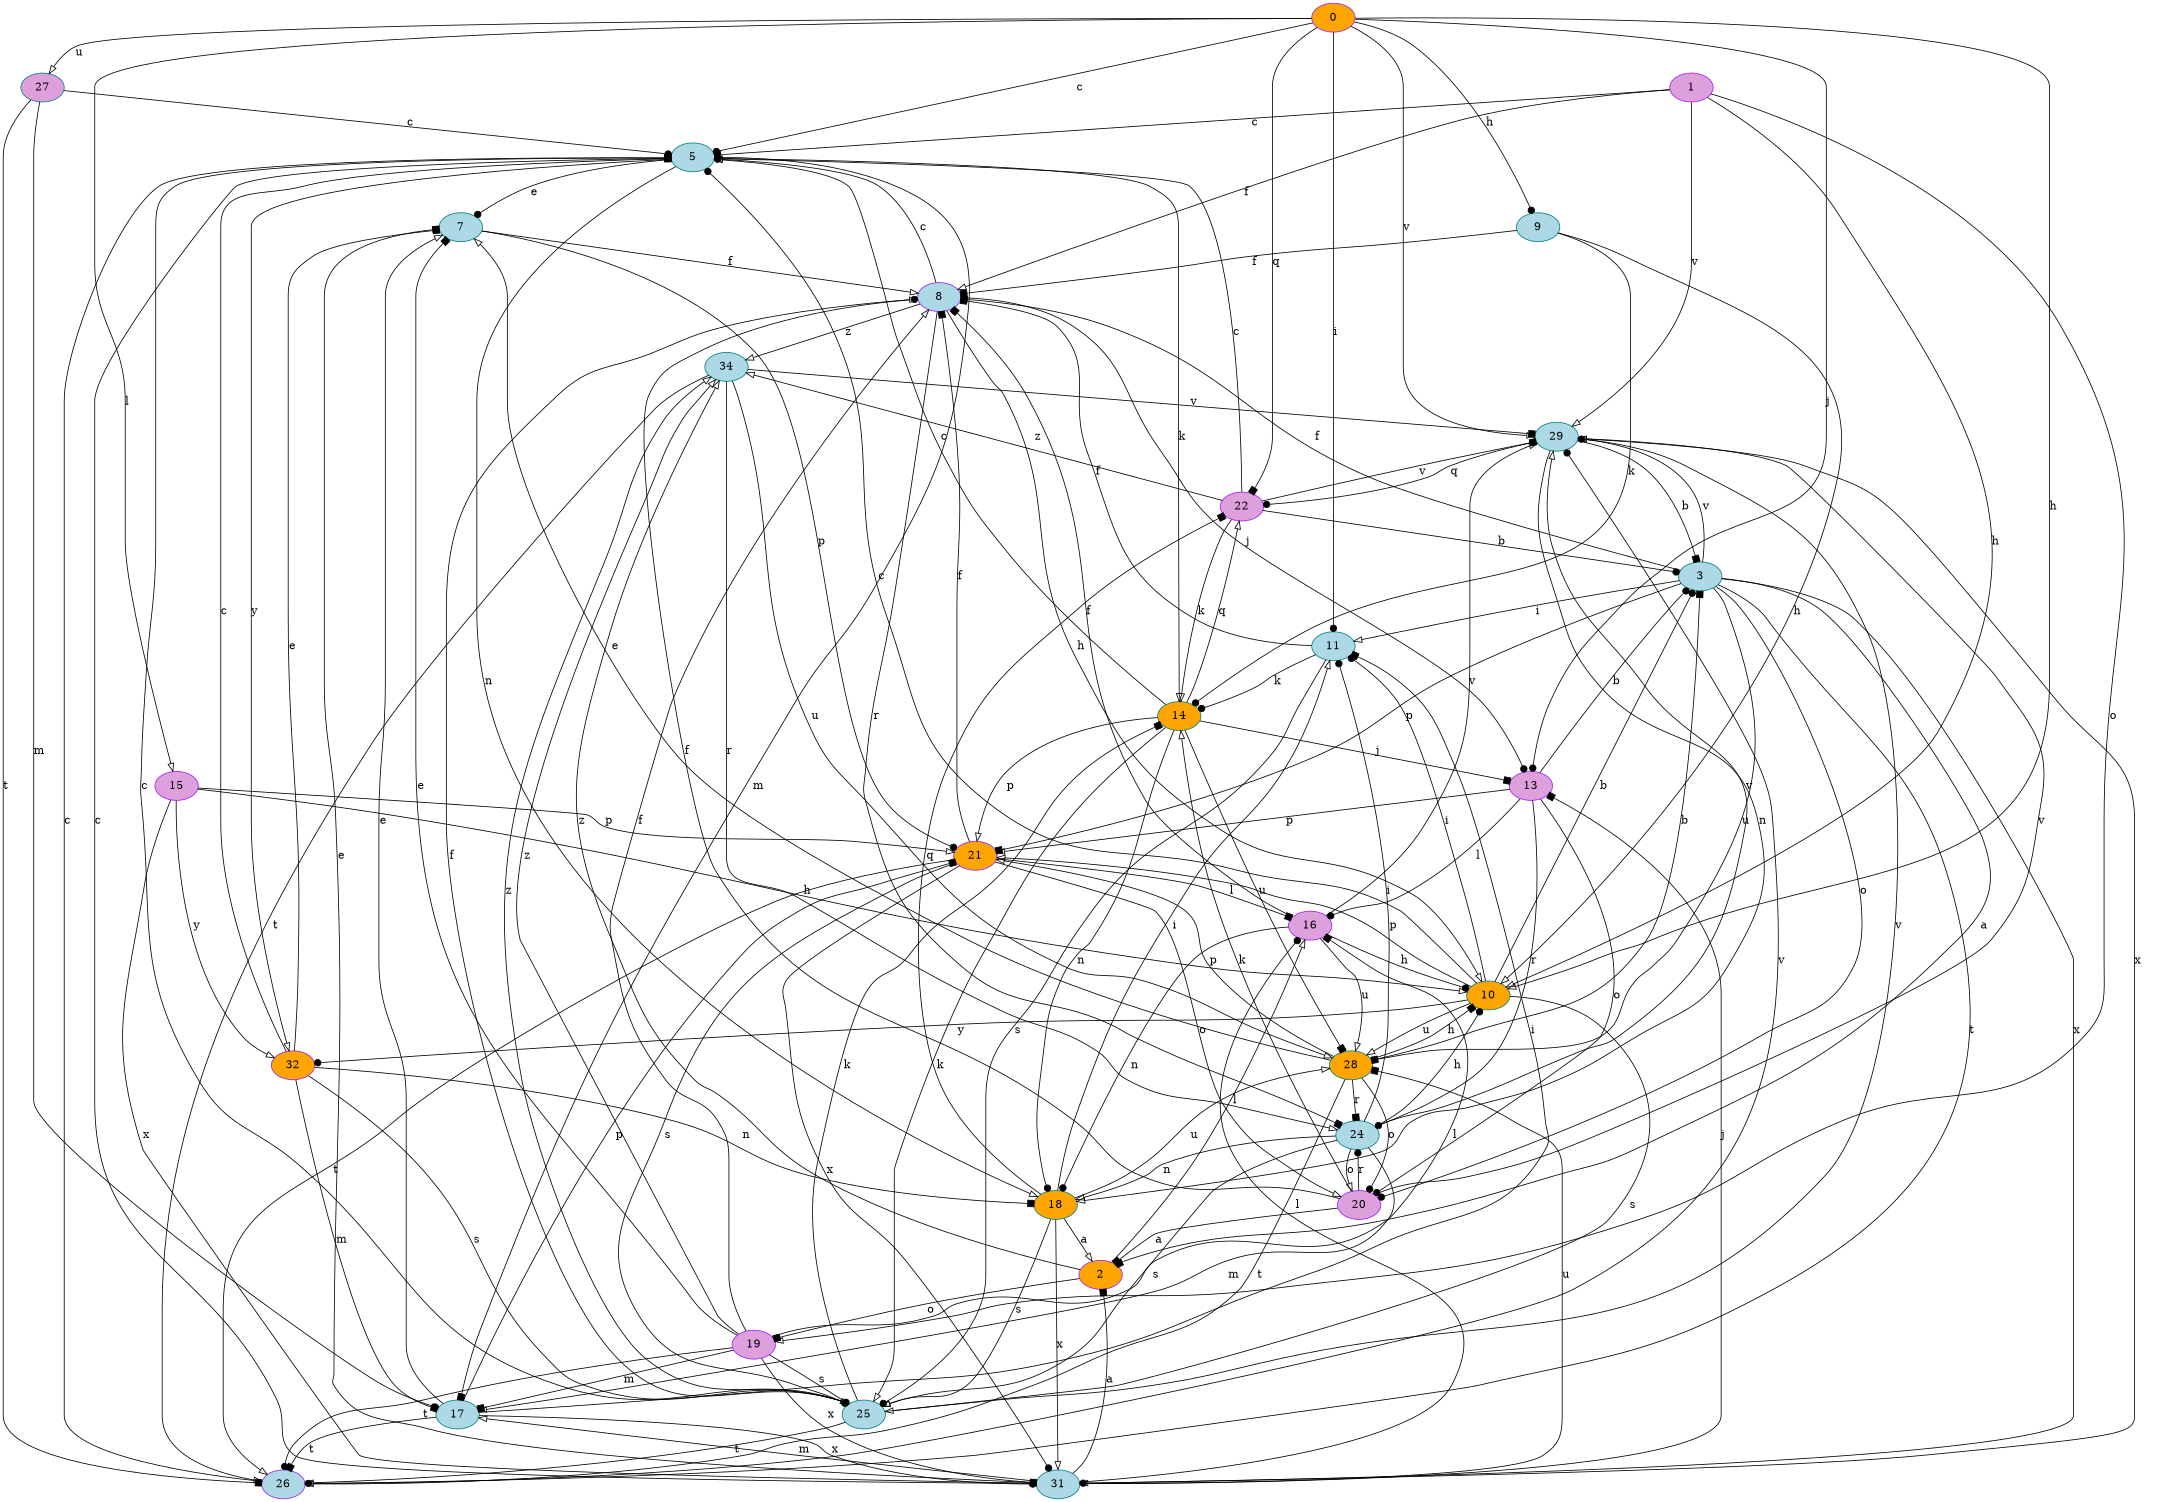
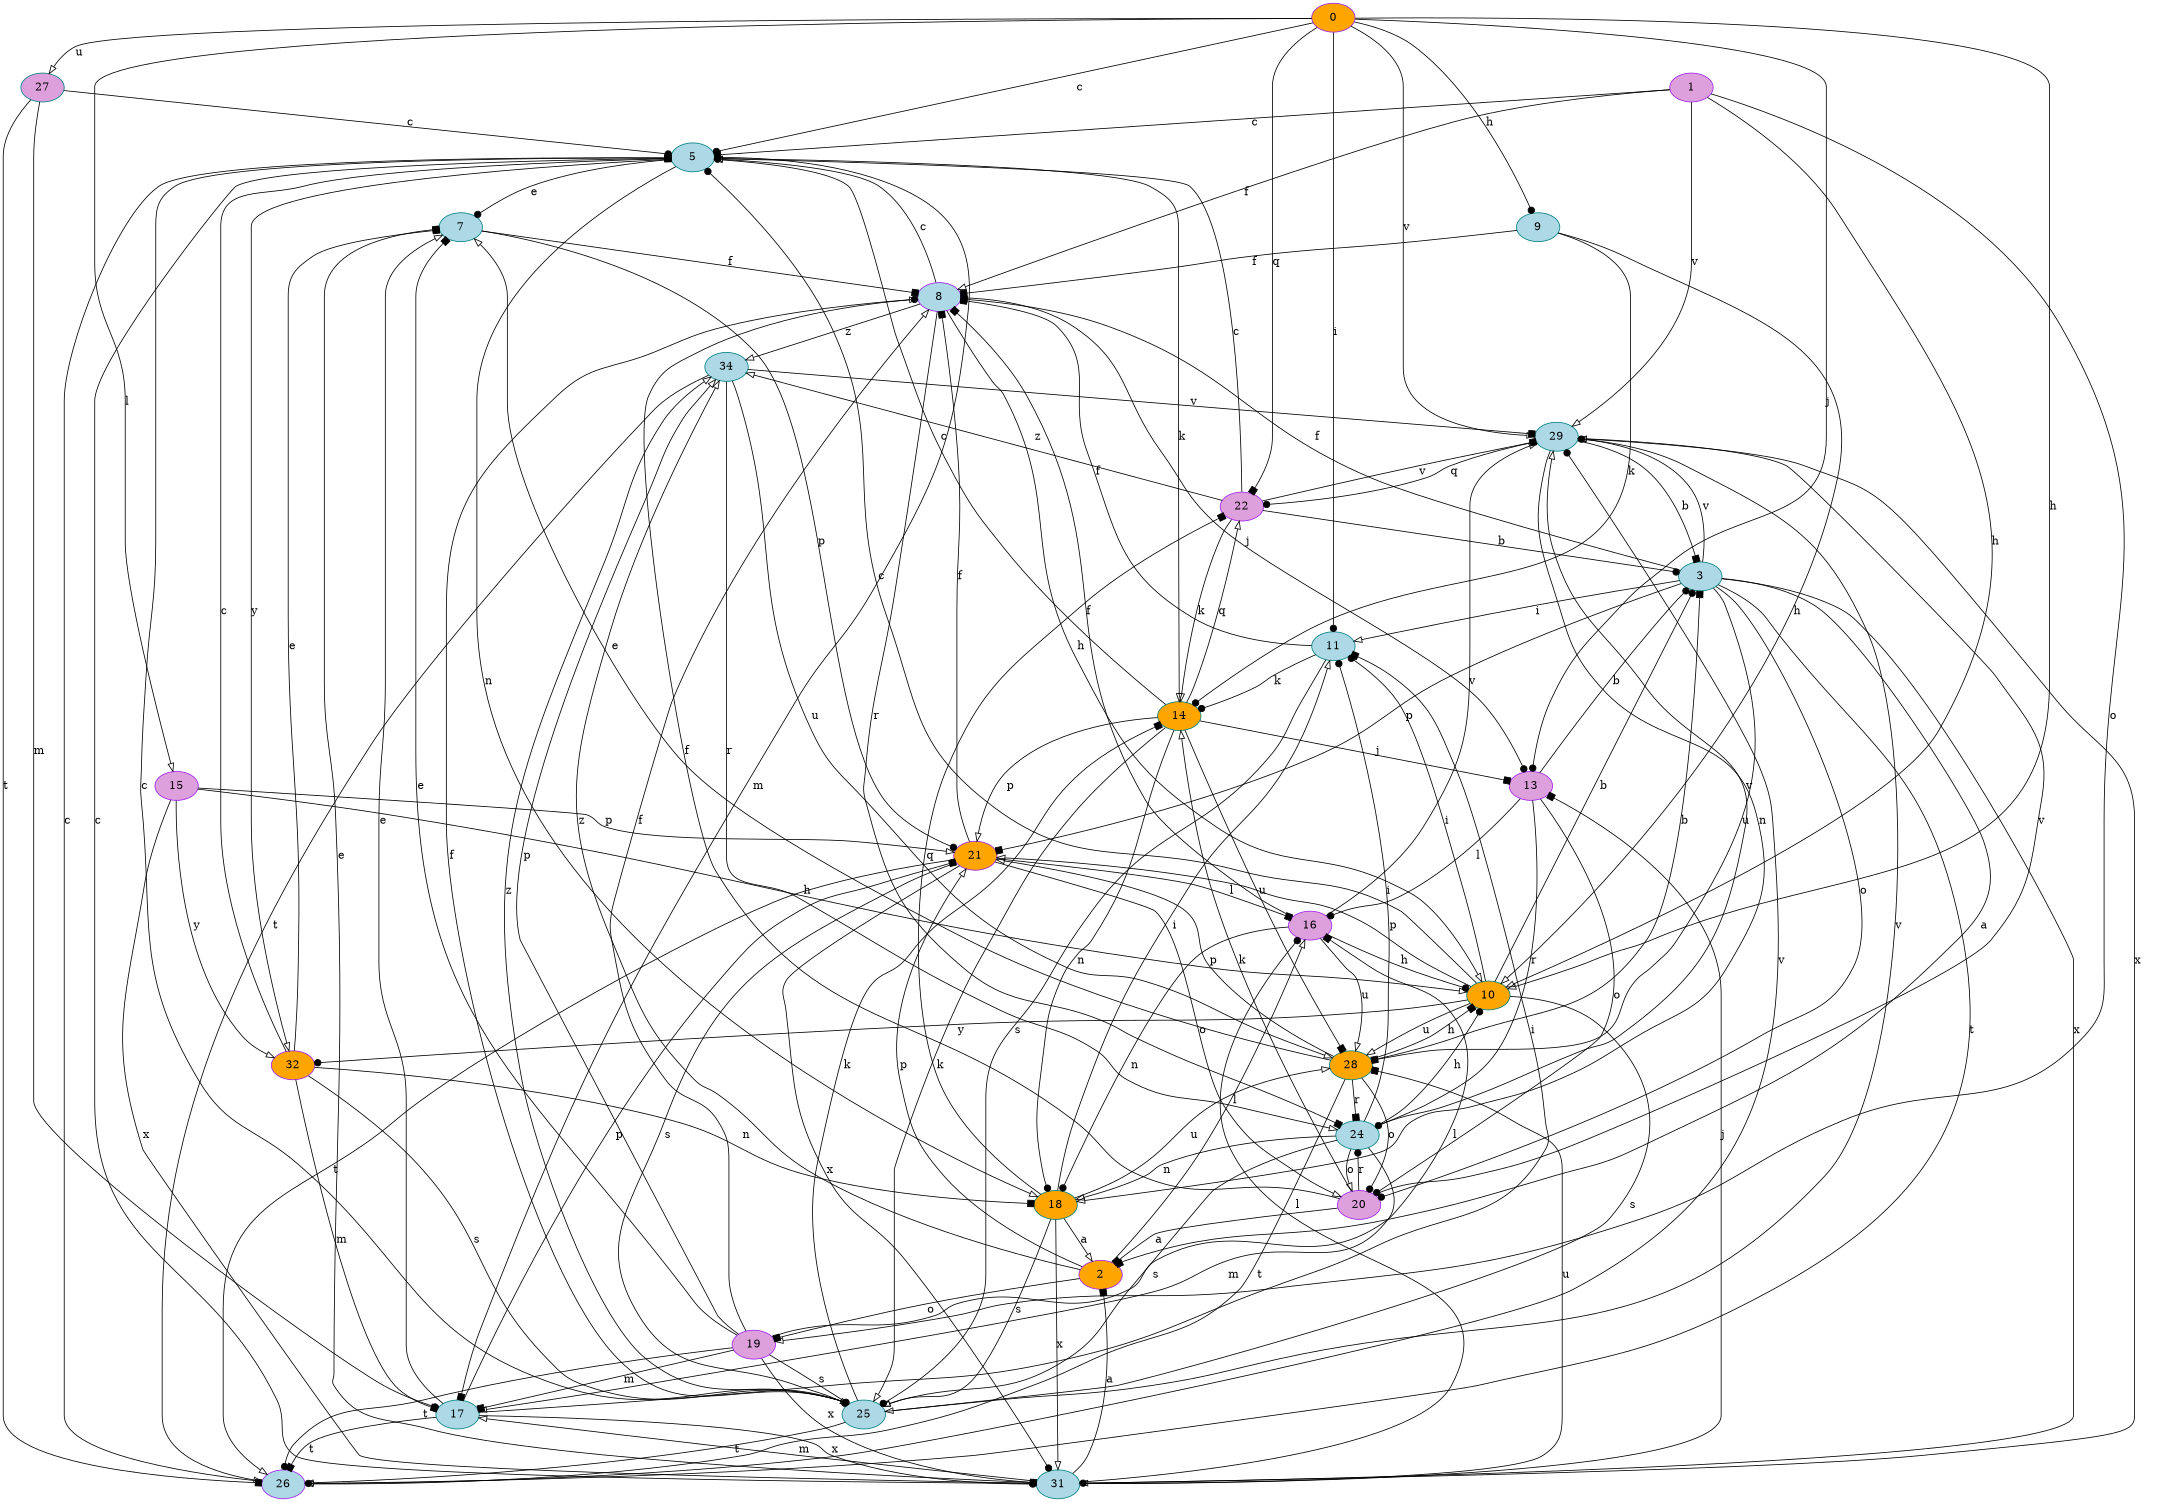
edge "7" -> "8": arrowhead onormal -> box
edge "13" -> "21": now "2" -> "21"
edge "19" -> "34": label "z" -> "p"
